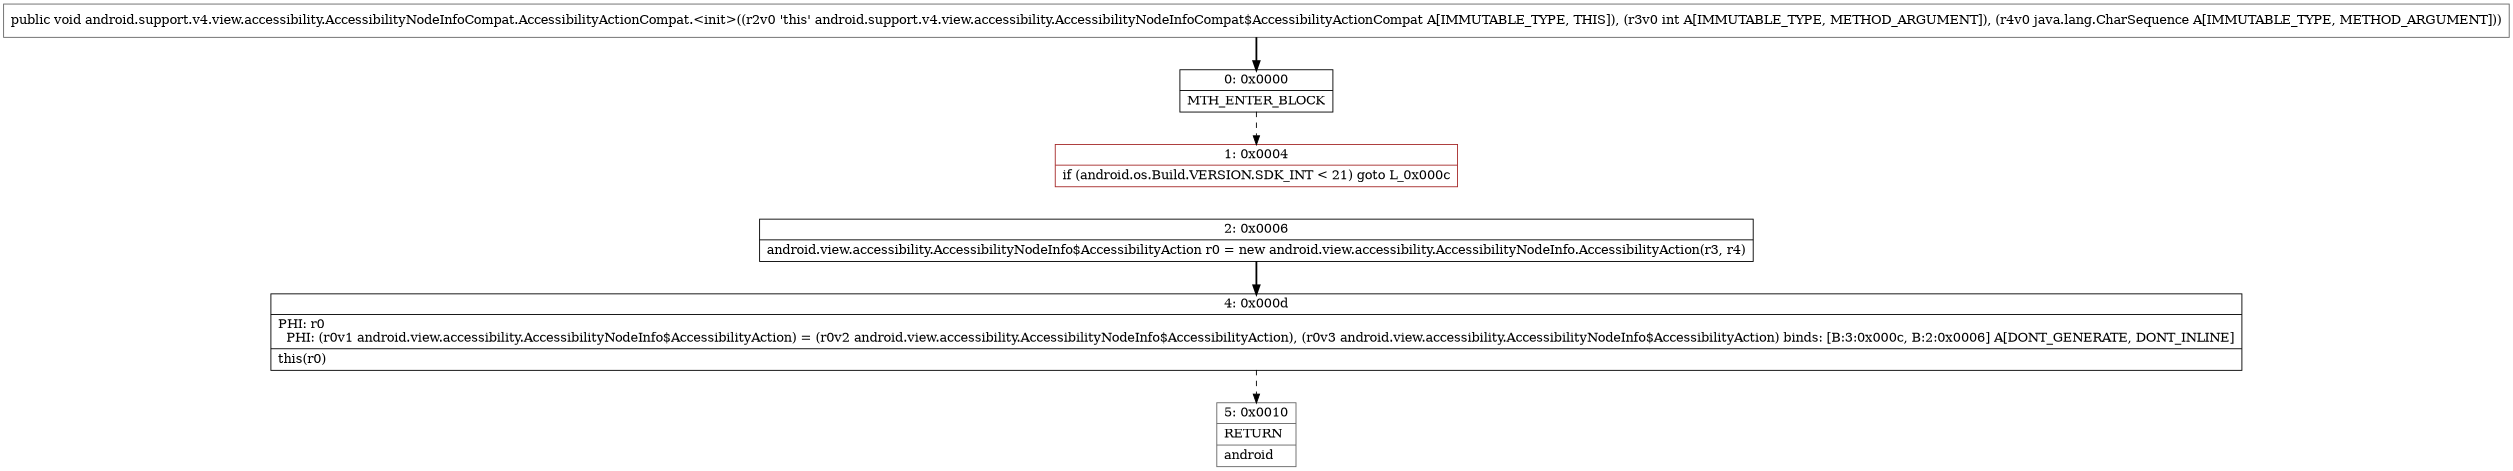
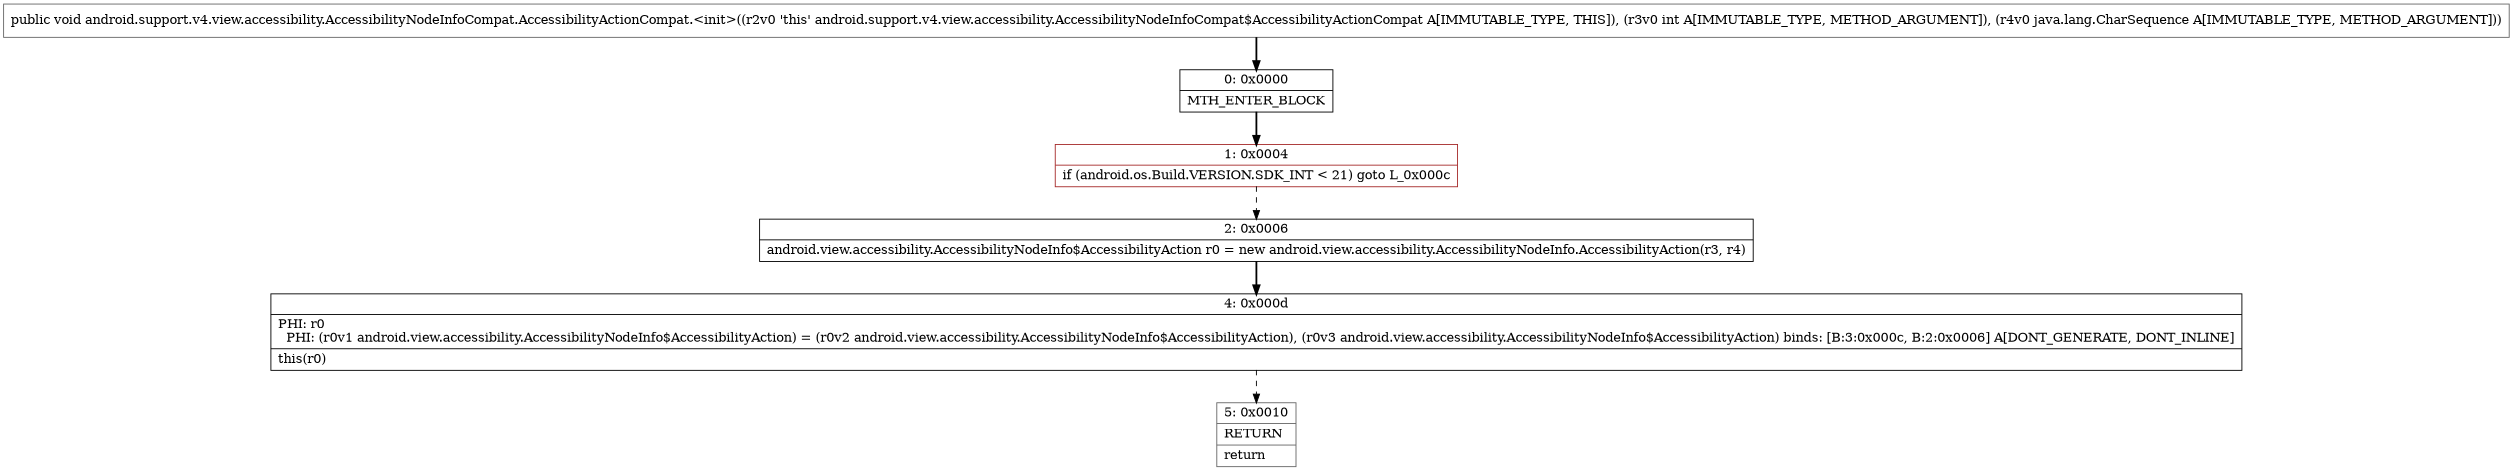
edge "0: 0x0000" -> "1: 0x0004": style dashed -> bold
edge "1: 0x0004" -> "2: 0x0006": added
node "5: 0x0010": text "android" -> "return"
